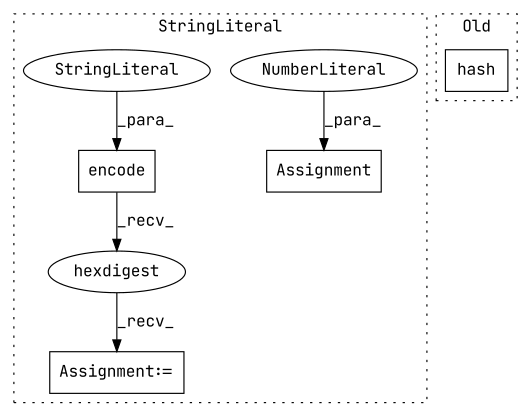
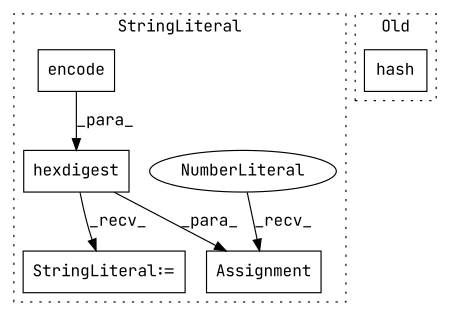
node "StringLiteral": removed
edge "NumberLiteral" -> "Assignment": label "_para_" -> "_recv_"
edge "hexdigest" -> "Assignment": added, label "_para_"
edge "encode" -> "hexdigest": label "_recv_" -> "_para_"
node "hexdigest": shape ellipse -> box
node "Assignment:=": label "Assignment:=" -> "StringLiteral:="
